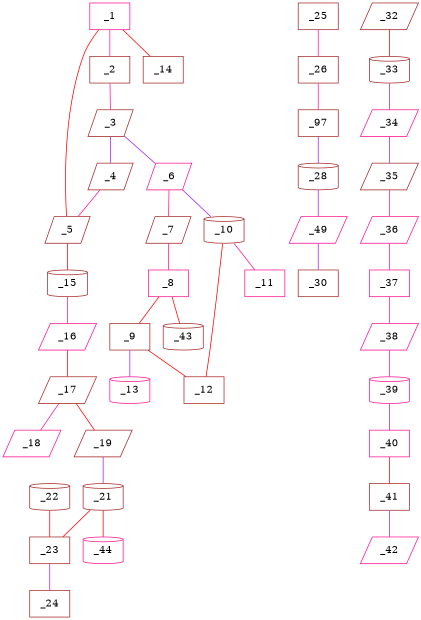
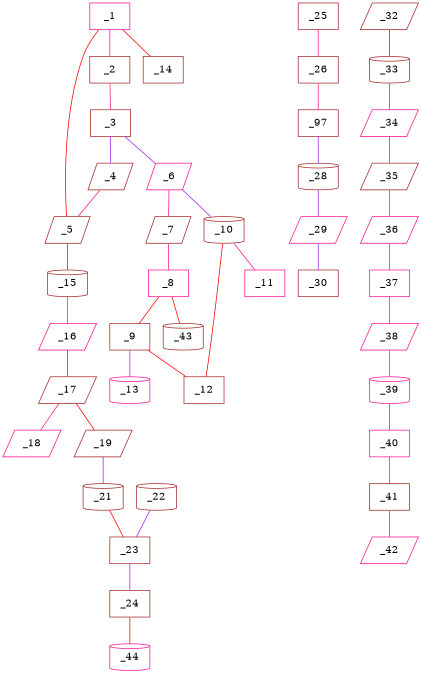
node "_3": shape parallelogram -> box
node "_49": label "_49" -> "_29"
edge "_40" -- "_41": color red -> deeppink
edge "_22" -- "_23": color red -> purple
edge "_21" -- "_44": now "_24" -- "_44"
